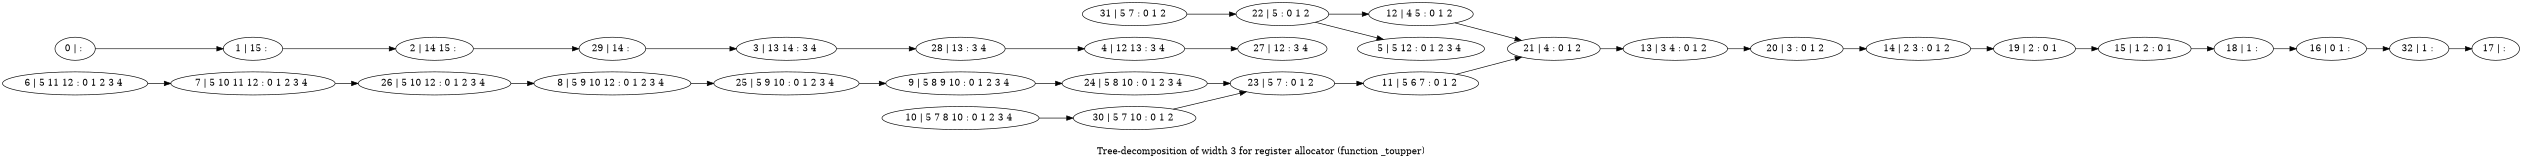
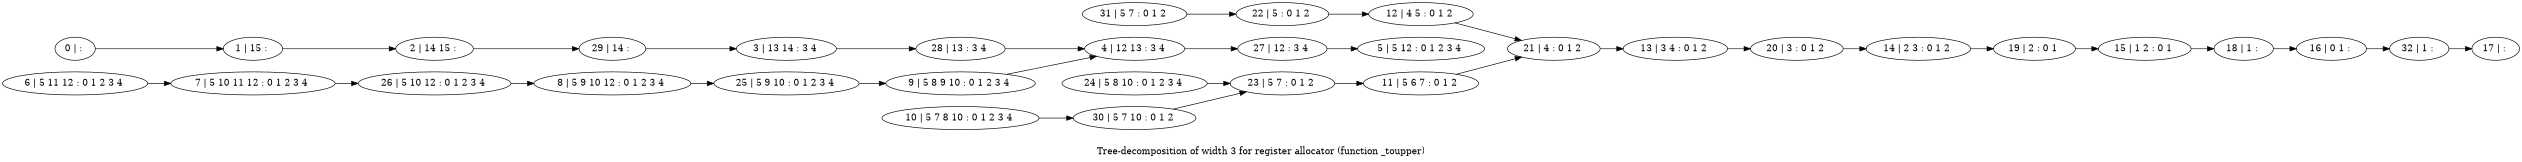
edge "22 | 5 : 0 1 2" -> "5 | 5 12 : 0 1 2 3 4": now "27 | 12 : 3 4" -> "5 | 5 12 : 0 1 2 3 4"
edge "9 | 5 8 9 10 : 0 1 2 3 4" -> "24 | 5 8 10 : 0 1 2 3 4": now "9 | 5 8 9 10 : 0 1 2 3 4" -> "4 | 12 13 : 3 4"
